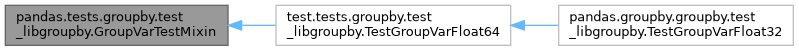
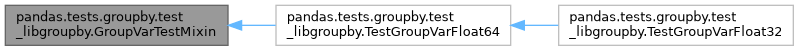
node "test.tests.groupby.test _libgroupby.TestGroupVarFloat64": label "test.tests.groupby.test _libgroupby.TestGroupVarFloat64" -> "pandas.tests.groupby.test _libgroupby.TestGroupVarFloat64"
node "pandas.groupby.groupby.test _libgroupby.TestGroupVarFloat32": label "pandas.groupby.groupby.test _libgroupby.TestGroupVarFloat32" -> "pandas.tests.groupby.test _libgroupby.TestGroupVarFloat32"
